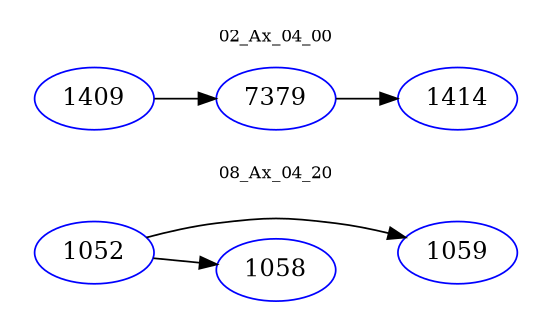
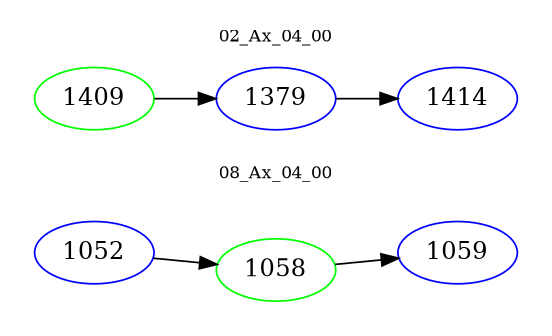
node "1409": color blue -> green
node "7379": label "7379" -> "1379"
cluster "08_Ax_04_20": label "08_Ax_04_20" -> "08_Ax_04_00"
edge "1052" -> "1059": now "1058" -> "1059"
node "1058": color blue -> green
